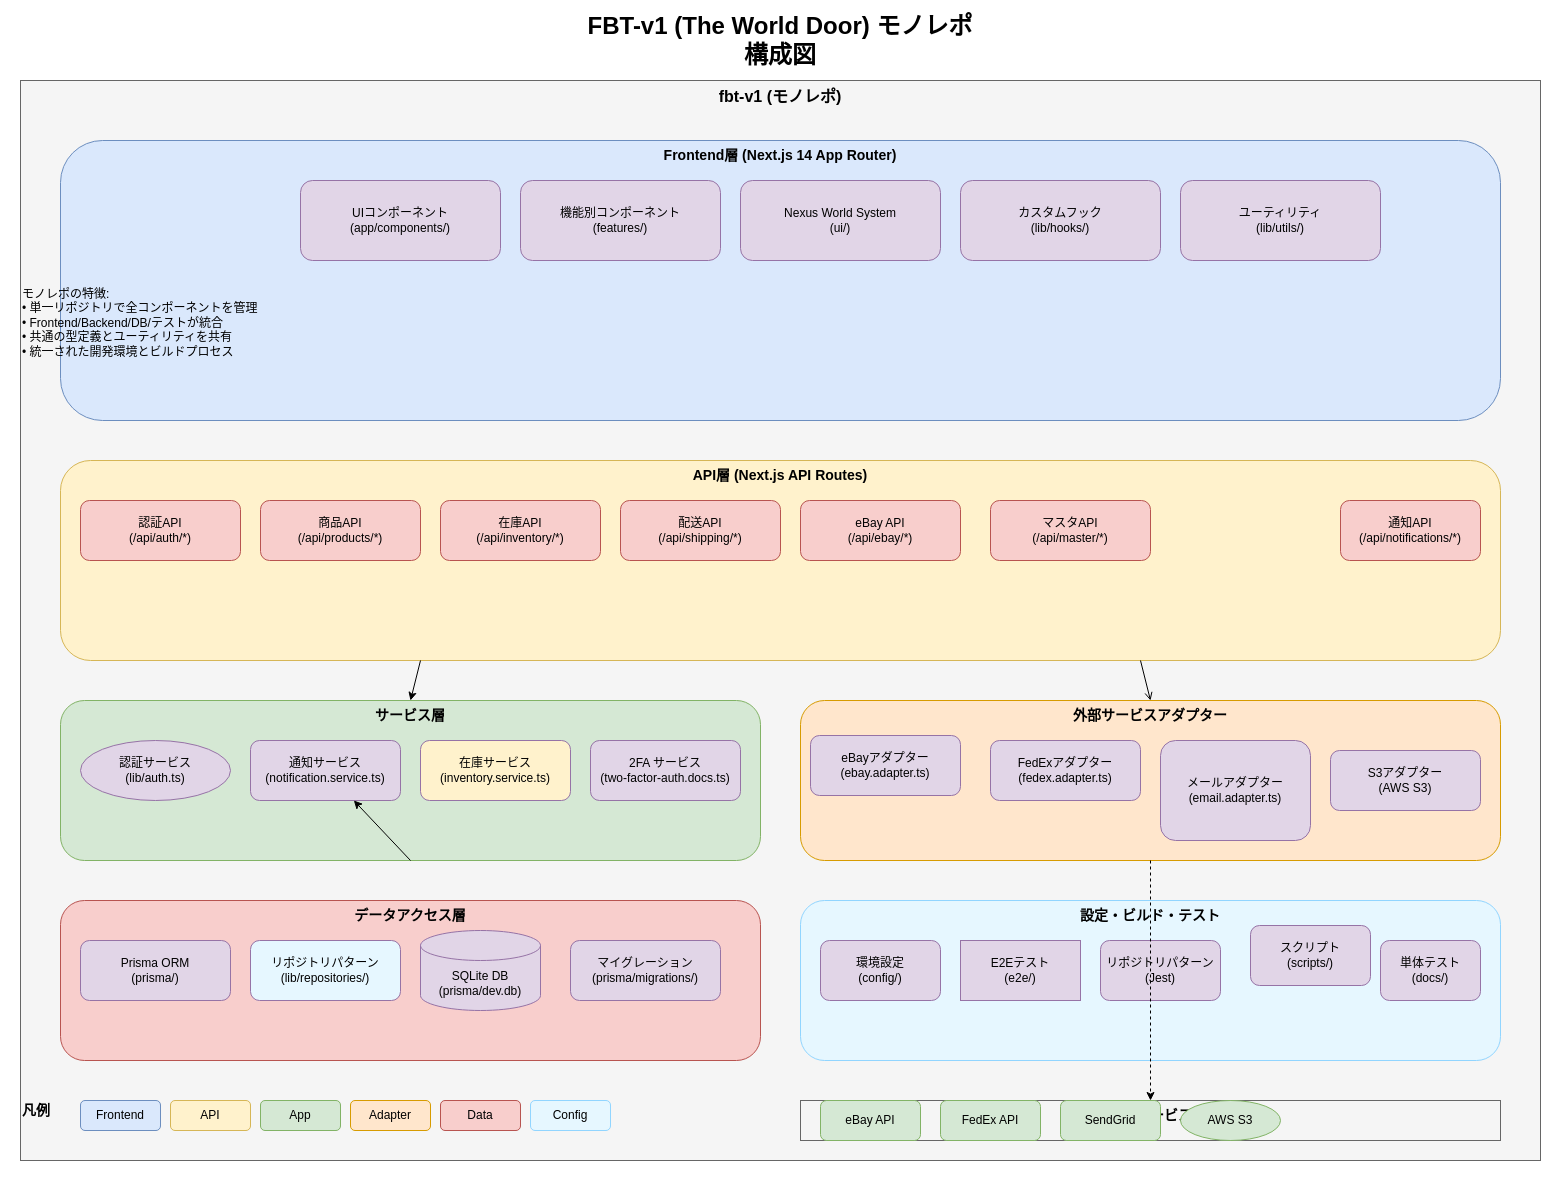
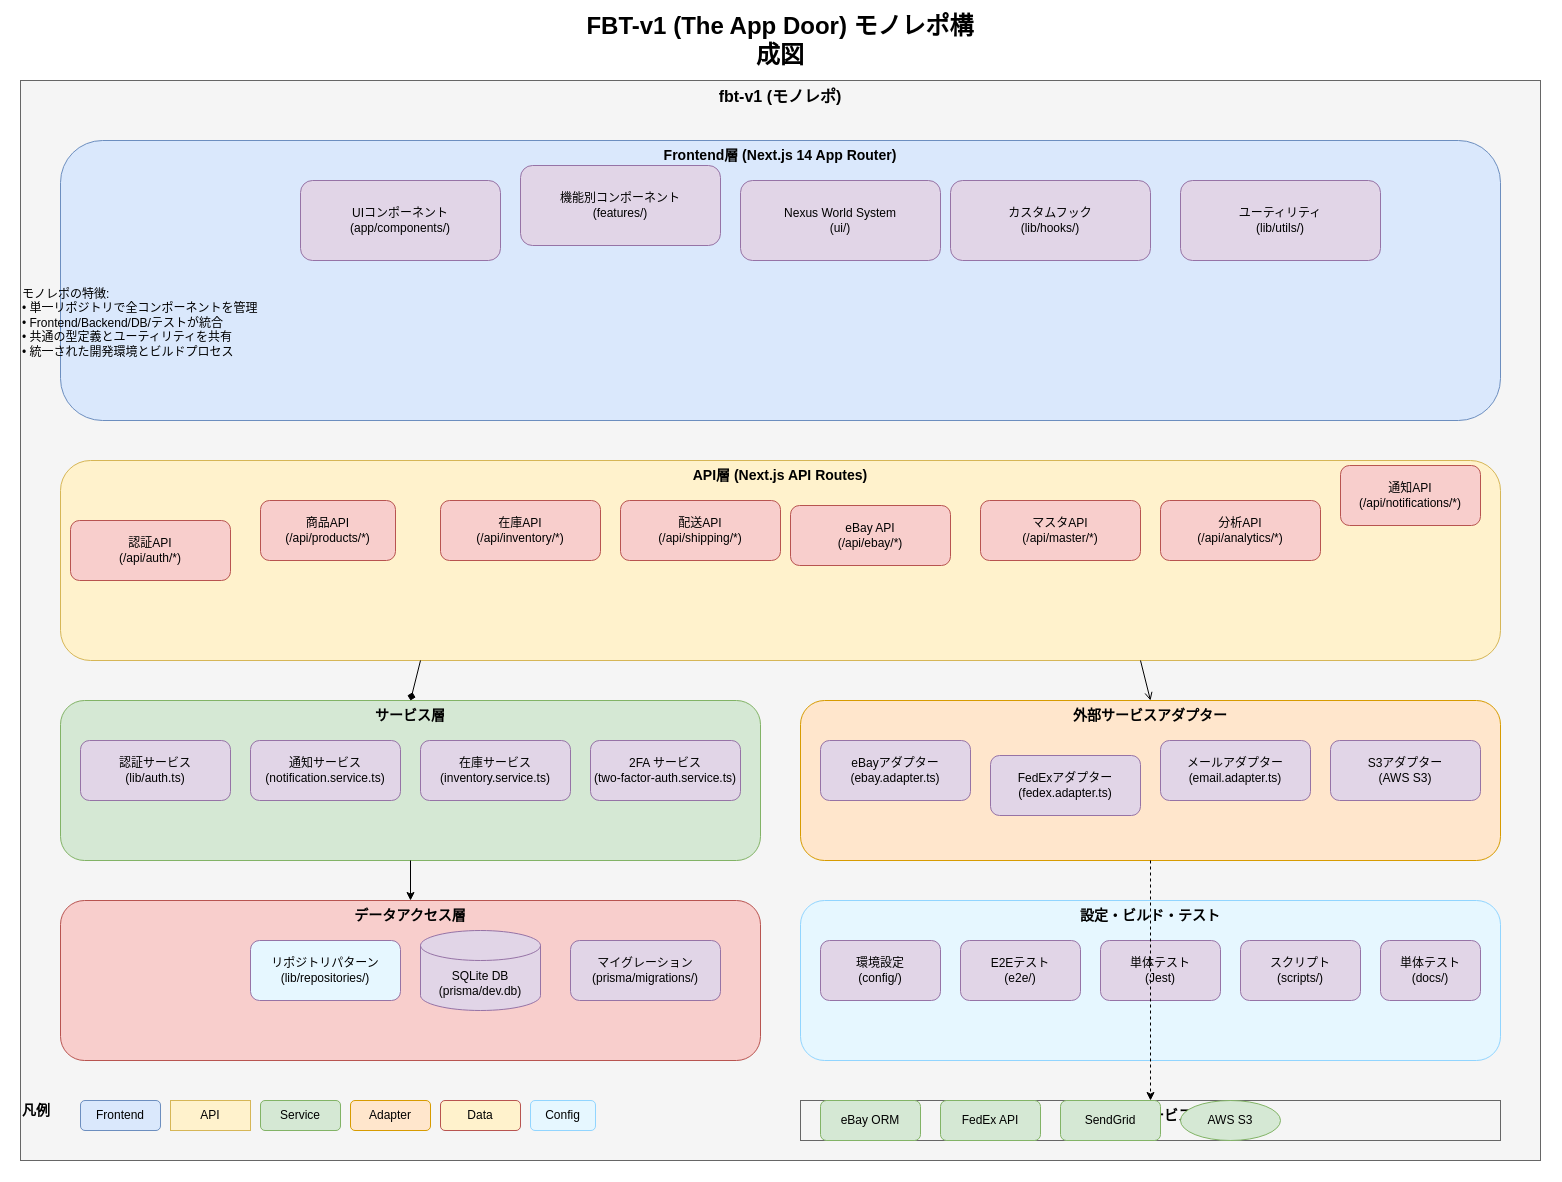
node "FBT-v1 (The World Door) モノレポ構成図": label "FBT-v1 (The World Door) モノレポ構成図" -> "FBT-v1 (The App Door) モノレポ構成図"
node "機能別コンポーネント (features/)": moved (621, 221) -> (621, 206)
node "カスタムフック (lib/hooks/)": moved (1061, 221) -> (1051, 221)
node "認証API (/api/auth/*)": moved (161, 531) -> (151, 551)
node "商品API (/api/products/*)": size 160x60 -> 135x60
node "eBay API (/api/ebay/*)": moved (881, 531) -> (871, 536)
node "マスタAPI (/api/master/*)": moved (1071, 531) -> (1061, 531)
node "分析API (/api/analytics/*)": added
node "通知API (/api/notifications/*)": moved (1411, 531) -> (1411, 496)
edge "API層 (Next.js API Routes)" -> "サービス層": arrowhead classic -> diamond
node "eBayアダプター (ebay.adapter.ts)": moved (886, 766) -> (896, 771)
node "認証サービス (lib/auth.ts)": shape ellipse -> rounded rectangle
node "在庫サービス (inventory.service.ts)": fillcolor #fff2cc -> #e1d5e7
node "2FA サービス (two-factor-auth.docs.ts)": label "2FA サービス (two-factor-auth.docs.ts)" -> "2FA サービス (two-factor-auth.service.ts)"
node "FedExアダプター (fedex.adapter.ts)": moved (1066, 771) -> (1066, 786)
node "S3アダプター (AWS S3)": moved (1406, 781) -> (1406, 771)
node "メールアダプター (email.adapter.ts)": size 150x100 -> 150x60
edge "サービス層" -> "通知サービス (notification.service.ts)": now "サービス層" -> "データアクセス層"
node "スクリプト (scripts/)": moved (1311, 956) -> (1301, 971)
node "Prisma ORM (prisma/)": removed
node "E2Eテスト (e2e/)": shape rectangle -> rounded rectangle
node "リポジトリパターン (Jest)": label "リポジトリパターン (Jest)" -> "単体テスト (Jest)"
node "API": shape rounded rectangle -> rectangle
node "App": label "App" -> "Service"
node "Data": fillcolor #f8cecc -> #fff2cc
node "Config": size 80x30 -> 65x30
node "eBay API": label "eBay API" -> "eBay ORM"
